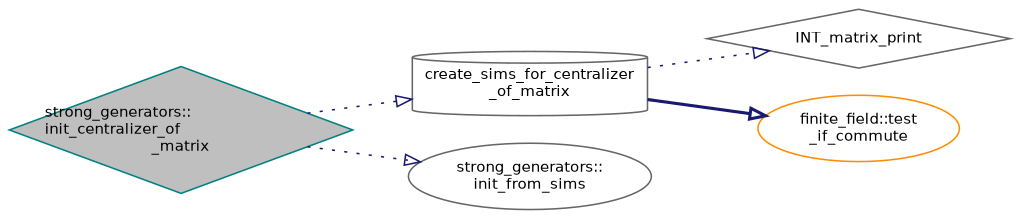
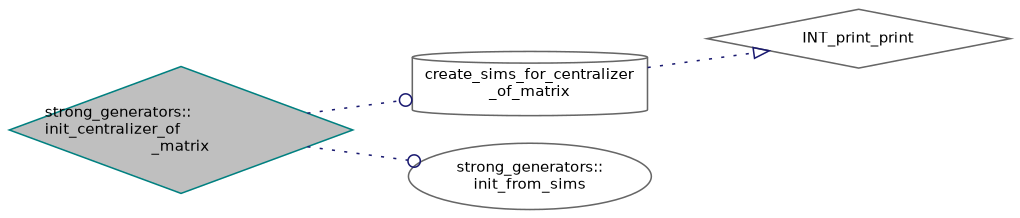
node "INT_matrix_print": label "INT_matrix_print" -> "INT_print_print"
edge "strong_generators:: init_centralizer_of _matrix" -> "create_sims_for_centralizer _of_matrix": arrowhead onormal -> odot
node "finite_field::test _if_commute": removed
edge "strong_generators:: init_centralizer_of _matrix" -> "strong_generators:: init_from_sims": arrowhead onormal -> odot
